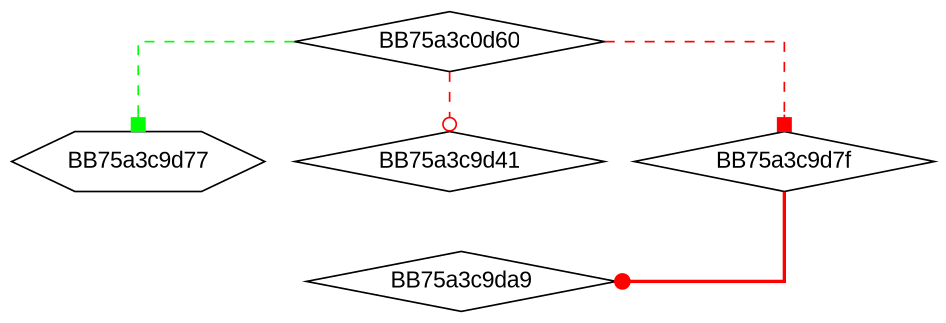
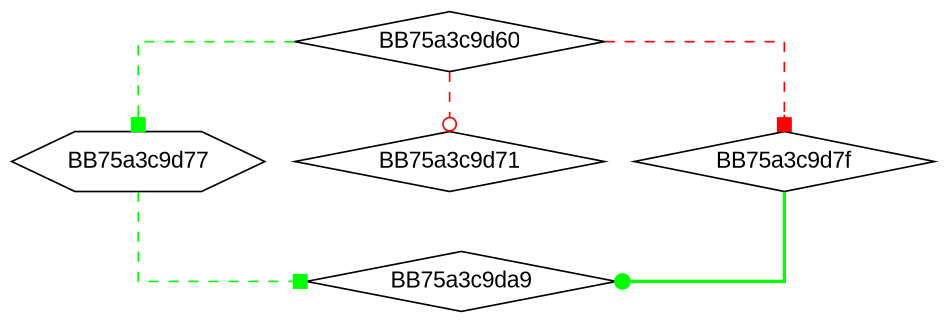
node "BB75a3c0d60": label "BB75a3c0d60" -> "BB75a3c9d60"
node "BB75a3c9d41": label "BB75a3c9d41" -> "BB75a3c9d71"
edge "BB75a3c9d77" -> "BB75a3c9da9": added
edge "BB75a3c9d7f" -> "BB75a3c9da9": color red -> green
